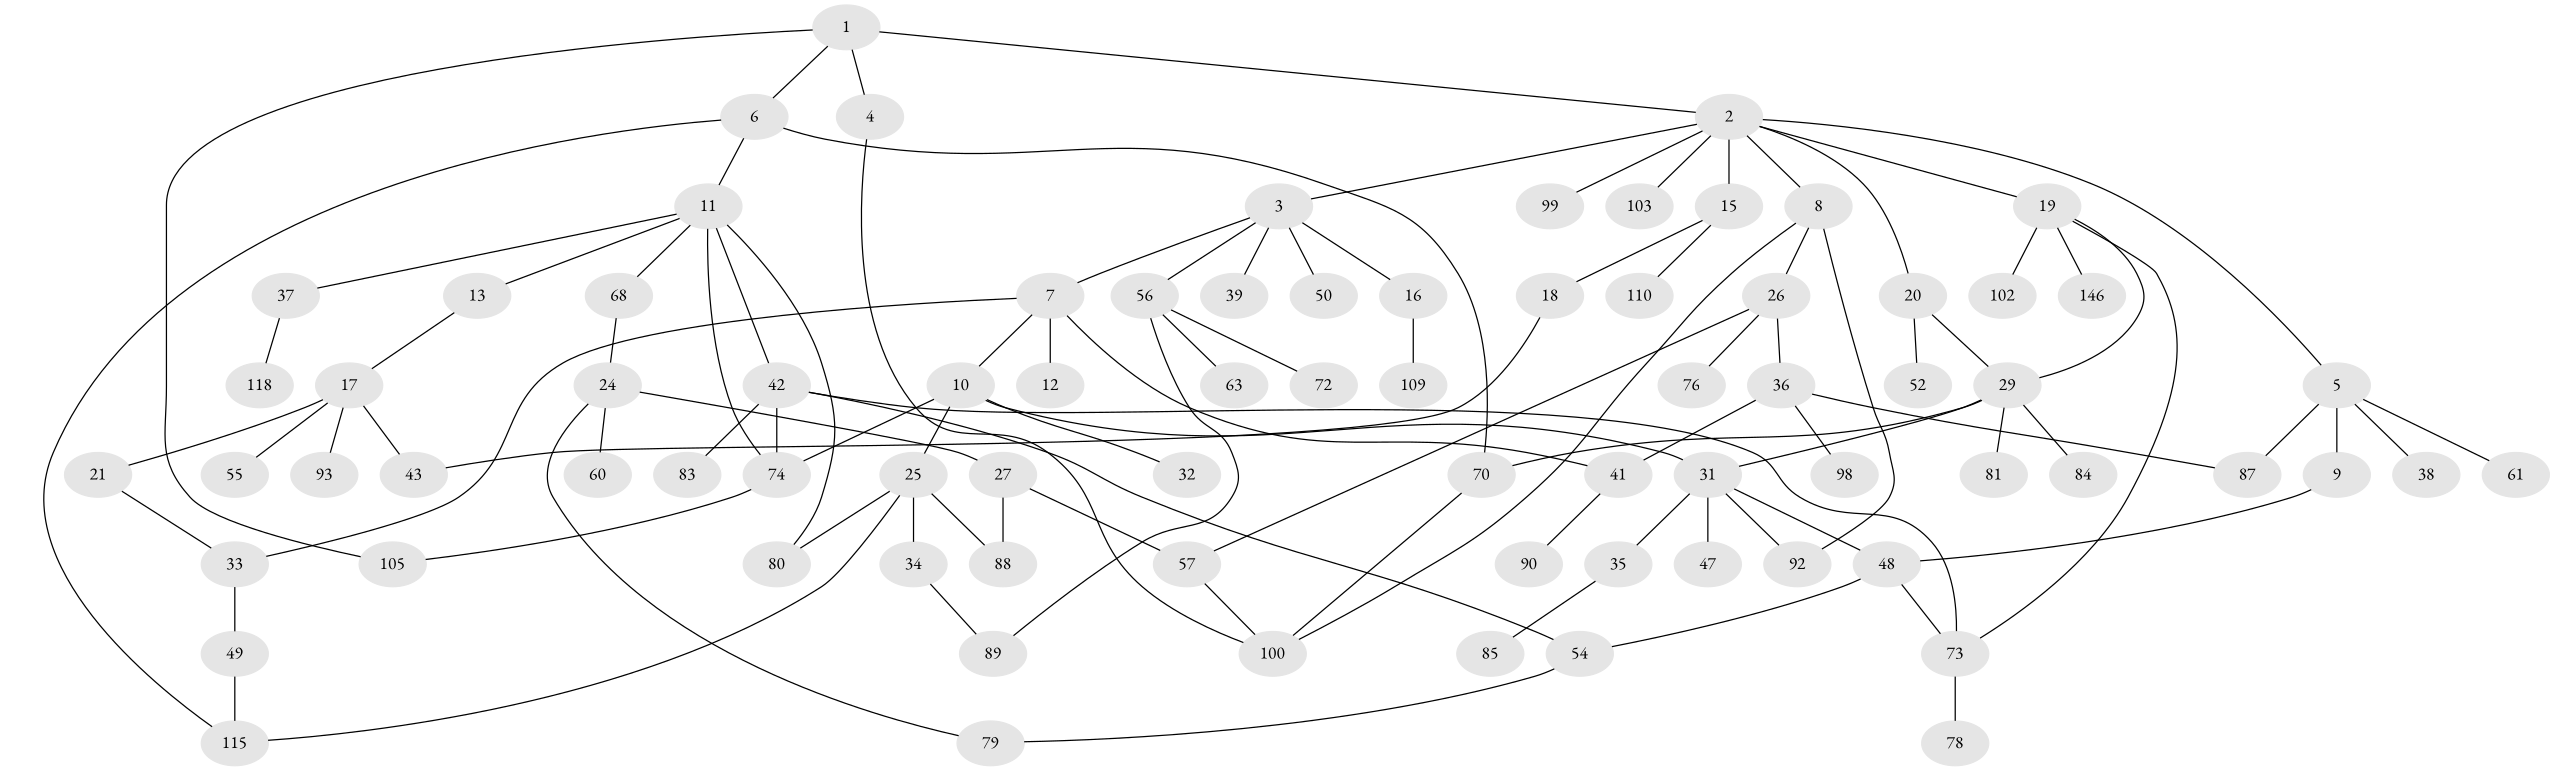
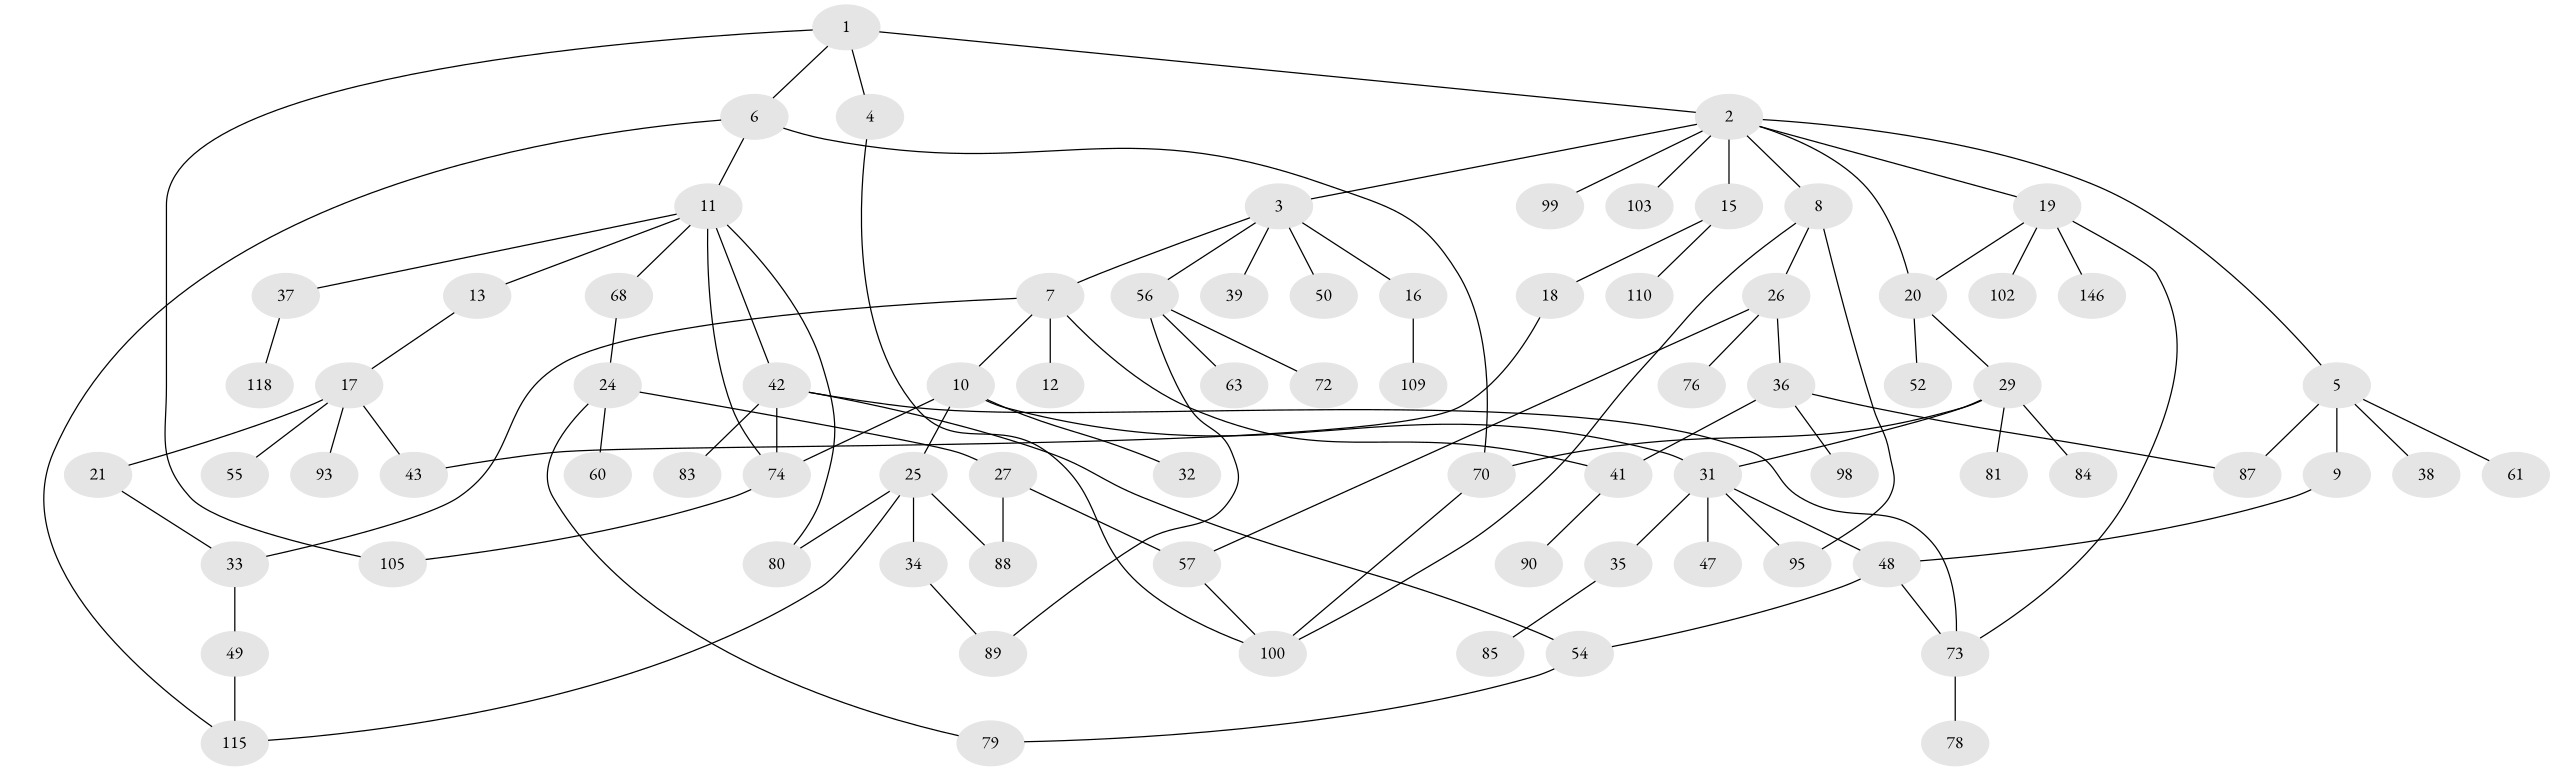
edge "19" -- "29": now "19" -- "20"
node "92": label "92" -> "95"
